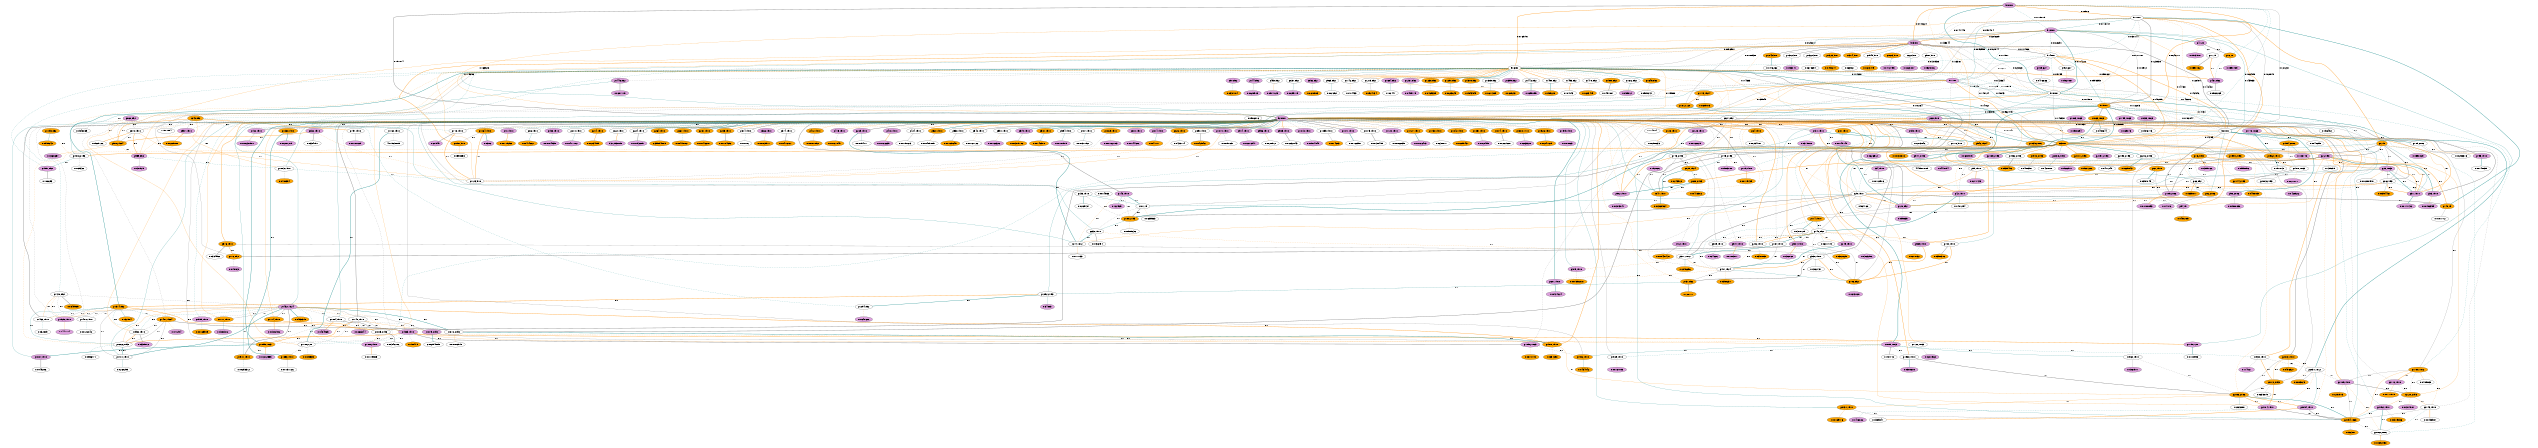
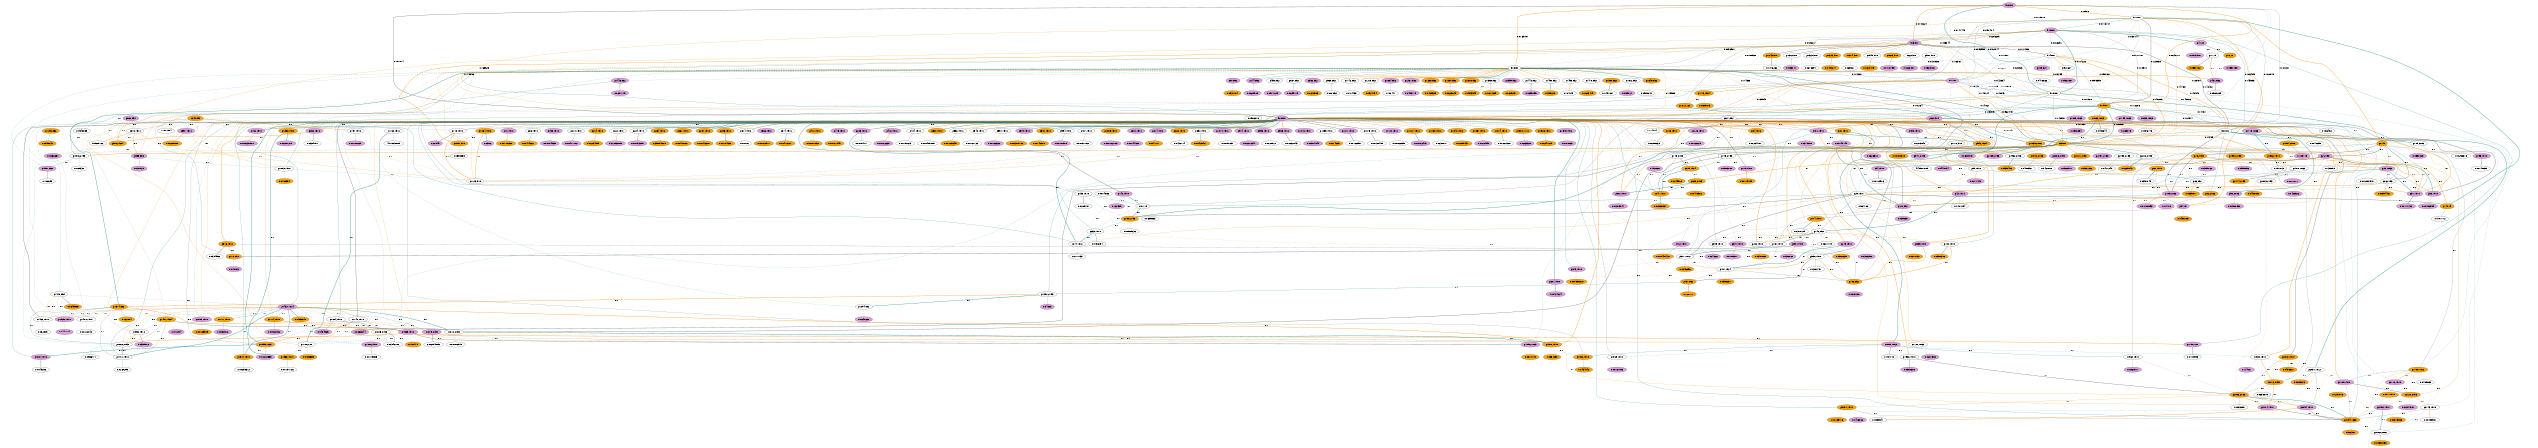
edge "919_on" -- "921_on": label "0.0782844" -> "0.102574"
edge "p1193,852" -- "p1516,2193": now "p1193,852" -- "0.0529726"
edge "923_on" -- "p1666,2193": color darkorange -> teal
